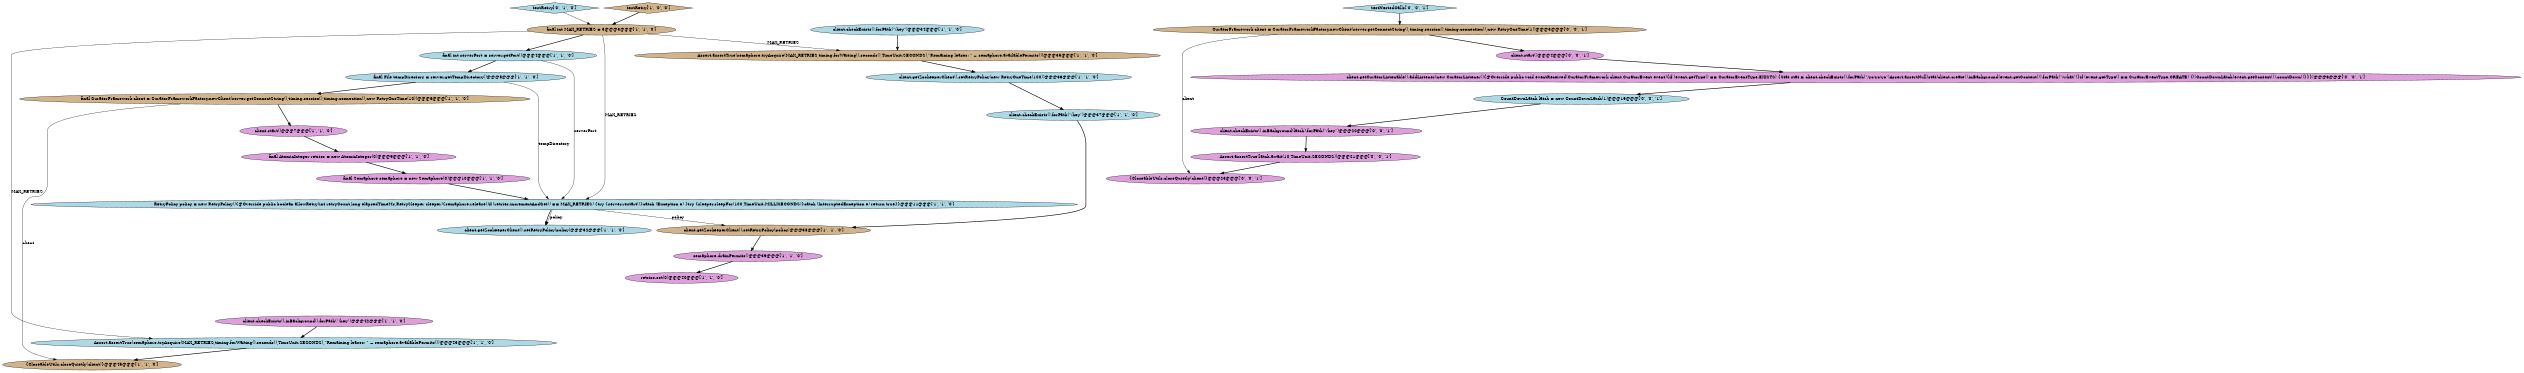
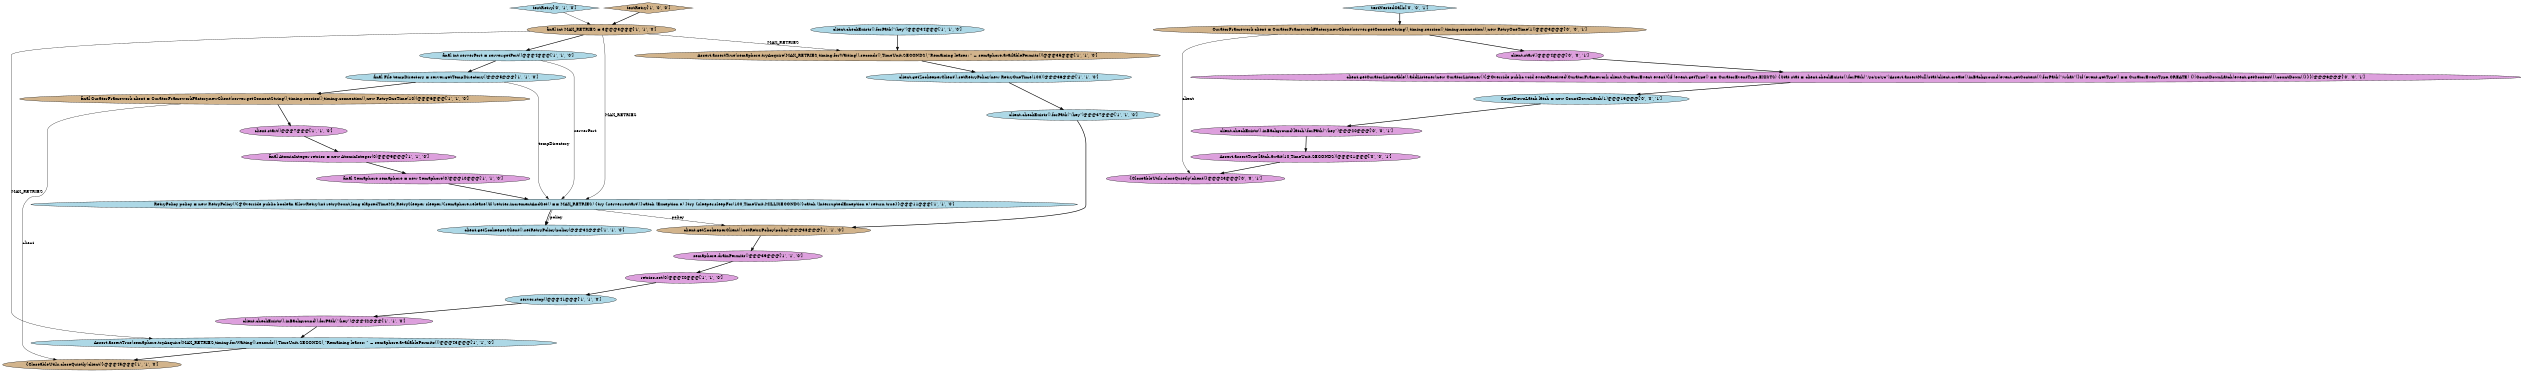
node "server.stop()@@@41@@@['1', '1', '0']": added
